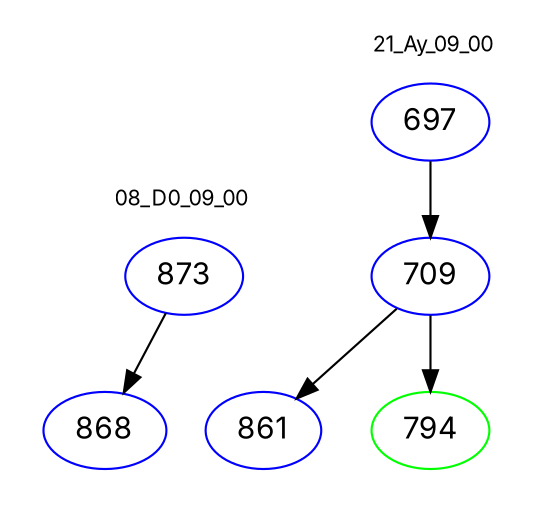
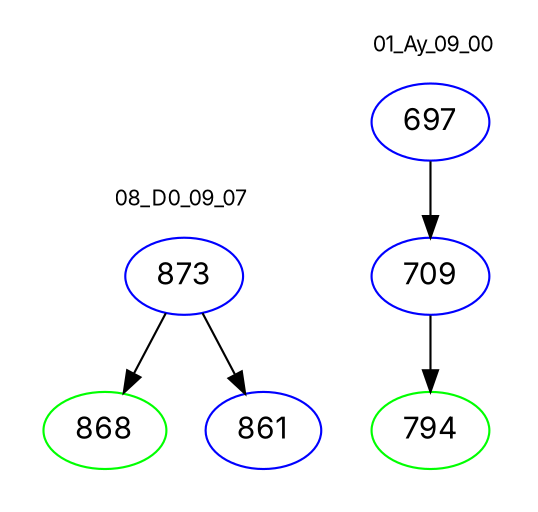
cluster "21_Ay_09_00": label "21_Ay_09_00" -> "01_Ay_09_00"
cluster "08_D0_09_00": label "08_D0_09_00" -> "08_D0_09_07"
edge "709" -> "861": now "873" -> "861"
node "868": color blue -> green
